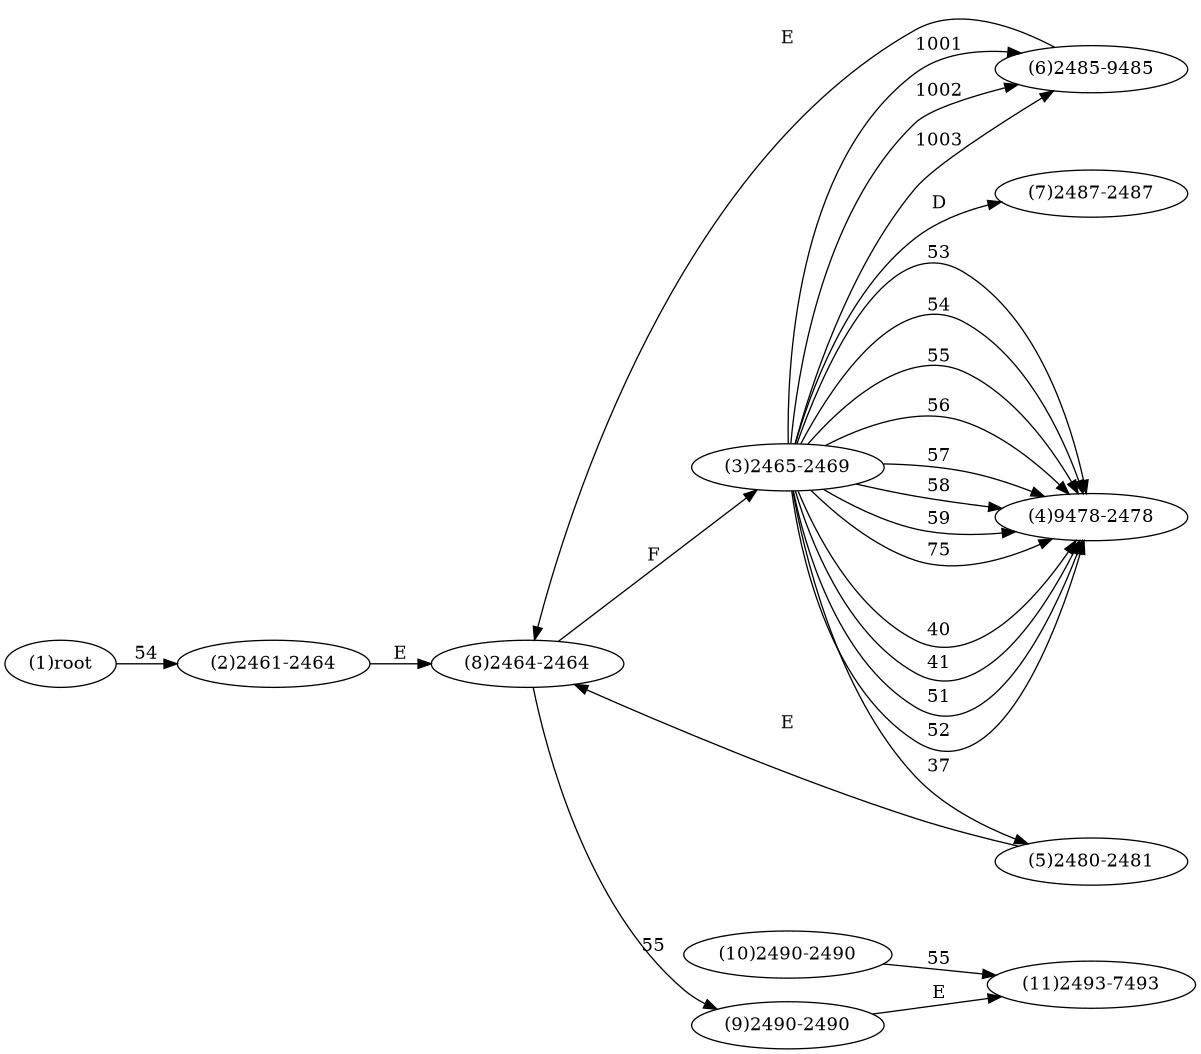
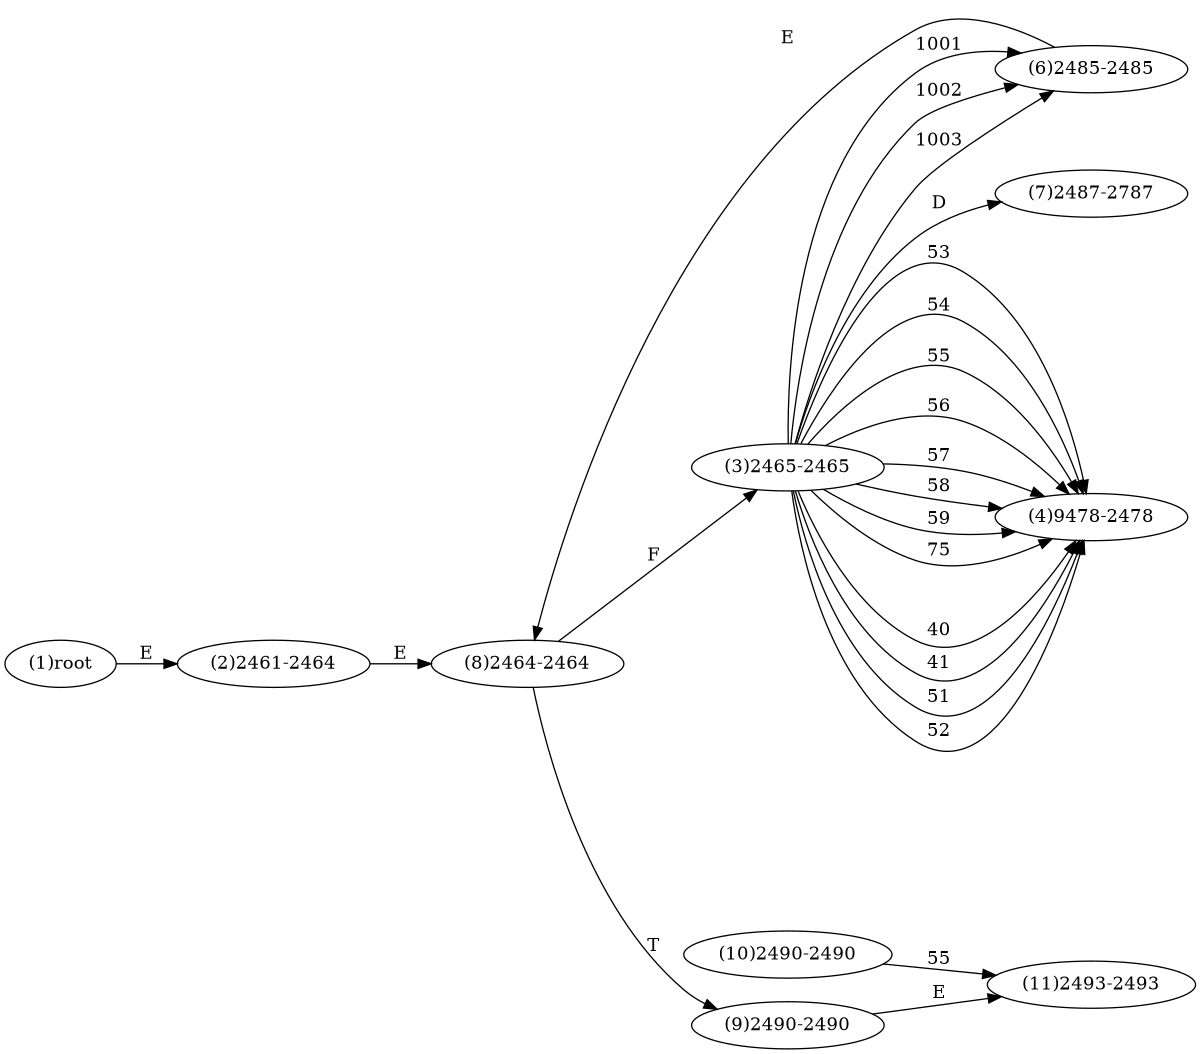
node "(6)2485-9485": label "(6)2485-9485" -> "(6)2485-2485"
node "(7)2487-2487": label "(7)2487-2487" -> "(7)2487-2787"
node "(3)2465-2469": label "(3)2465-2469" -> "(3)2465-2465"
edge "(1)root" -> "(2)2461-2464": label "54" -> "E"
node "(5)2480-2481": removed
edge "(8)2464-2464" -> "(9)2490-2490": label "55" -> "T"
node "(11)2493-7493": label "(11)2493-7493" -> "(11)2493-2493"
